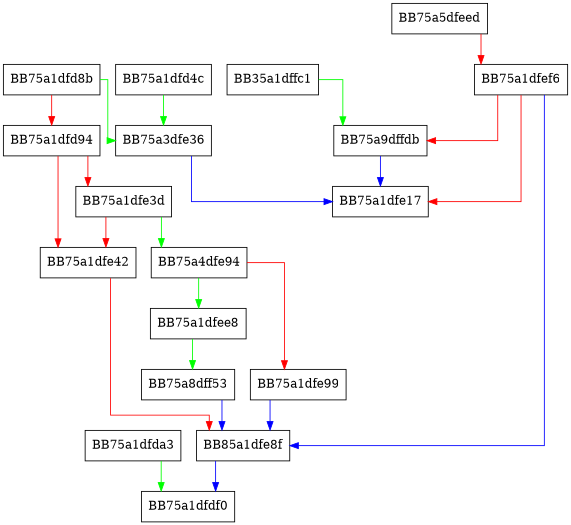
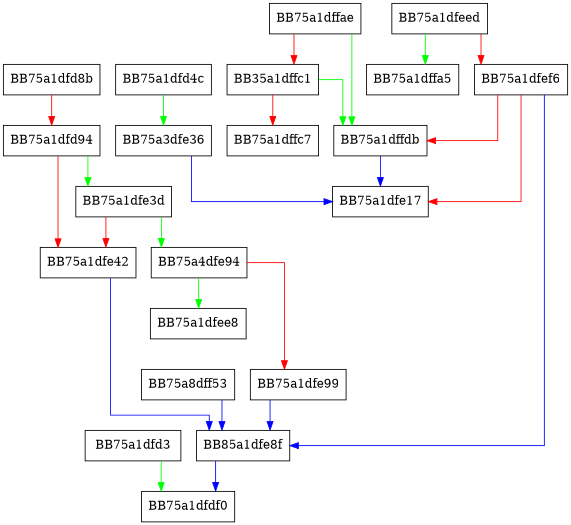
node "BB75a1dffae": added
node "BB75a5dfeed": label "BB75a5dfeed" -> "BB75a1dfeed"
node "BB75a1dffa5": added
edge "BB75a1dfd8b" -> "BB75a3dfe36": removed
node "BB75a1dffc7": added
node "BB75a9dffdb": label "BB75a9dffdb" -> "BB75a1dffdb"
edge "BB75a1dfd94" -> "BB75a1dfe3d": color red -> green
edge "BB75a1dfee8" -> "BB75a8dff53": removed
edge "BB75a1dfe42" -> "BB85a1dfe8f": color red -> blue
node "BB75a1dfda3": label "BB75a1dfda3" -> "BB75a1dfd3"
